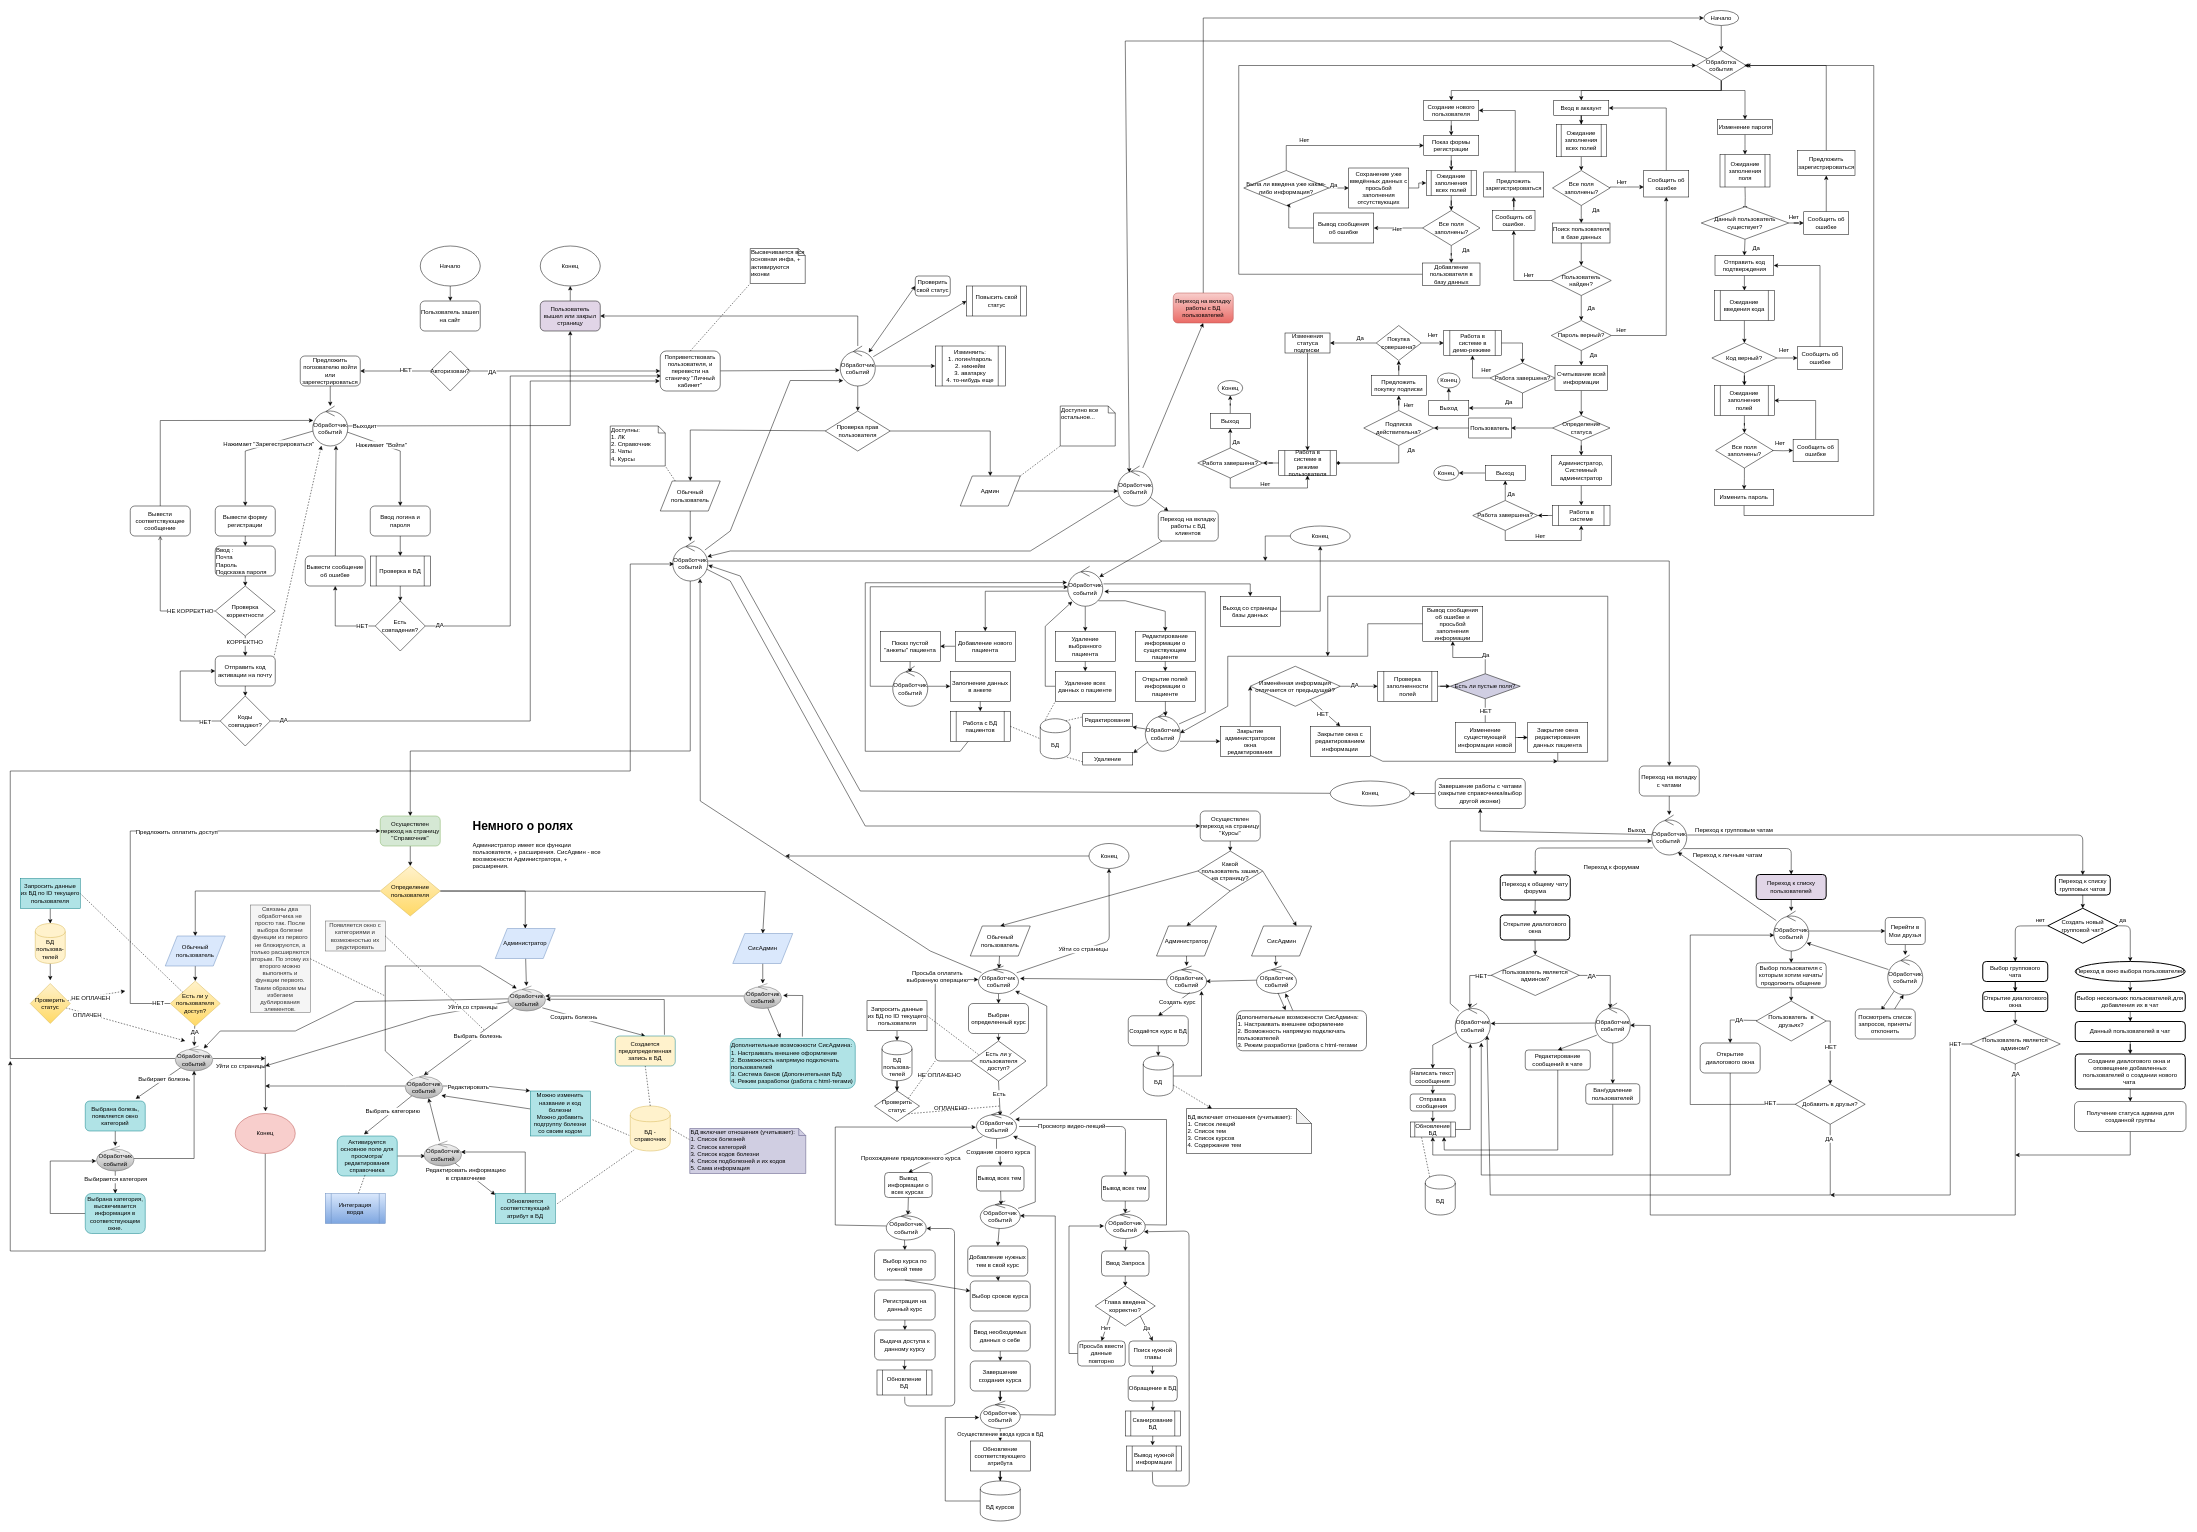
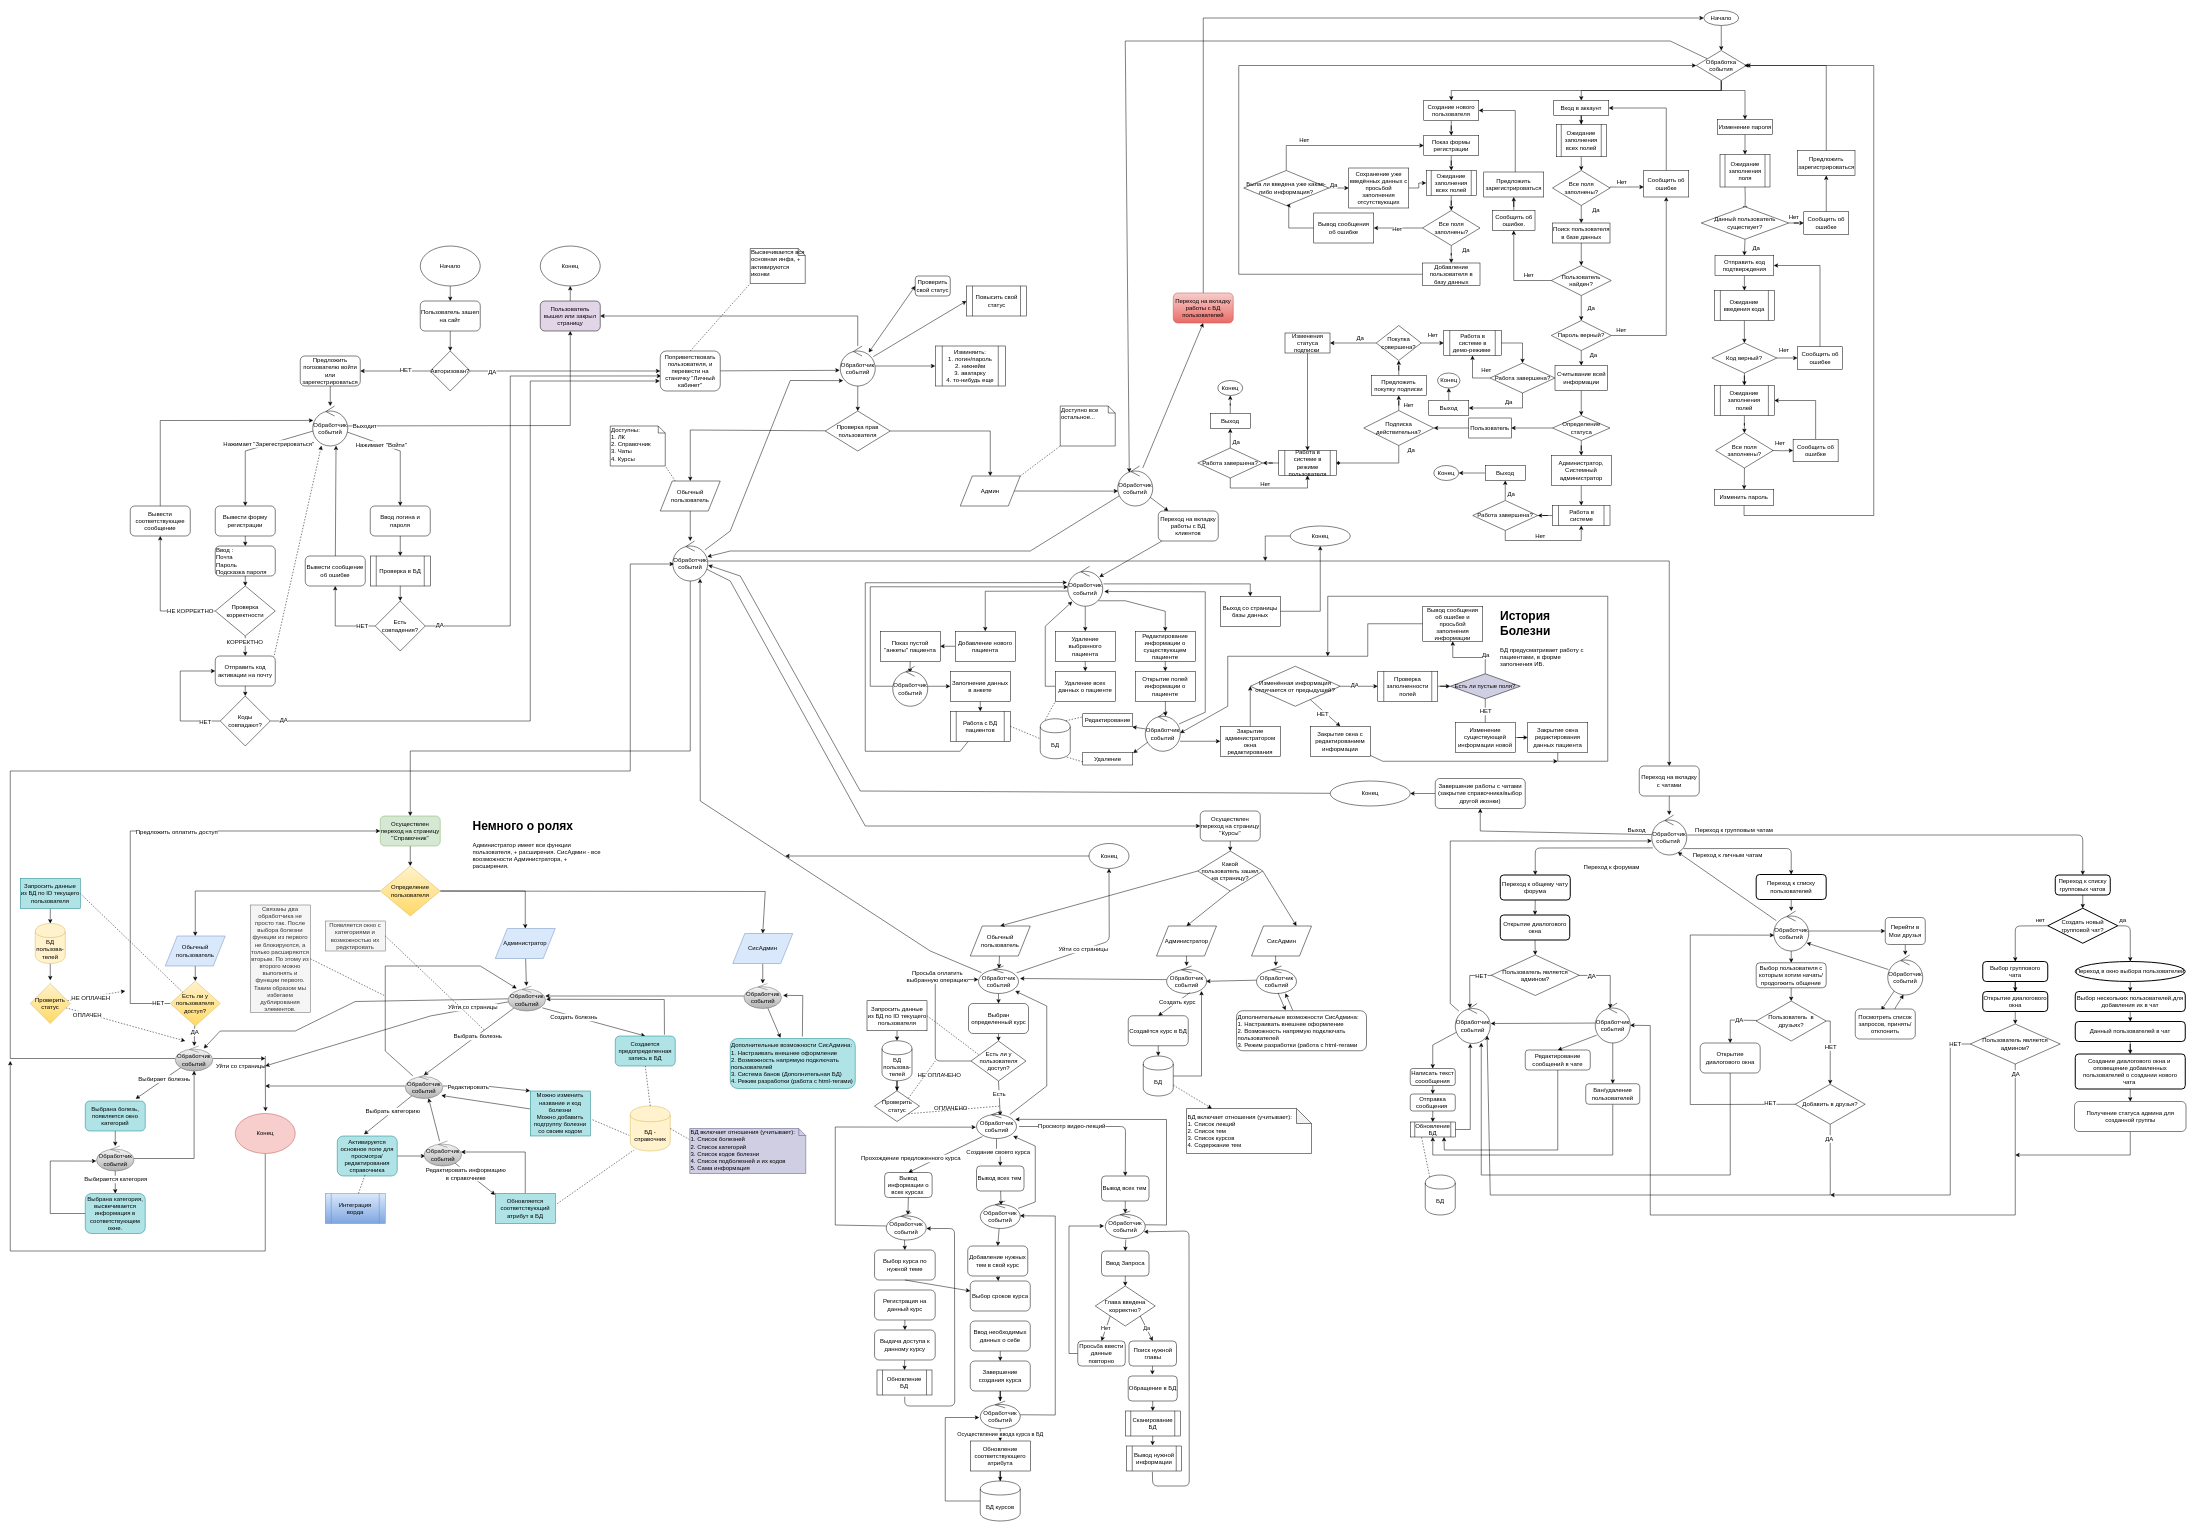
edge "Пользователь зашел на сайт" -> "Авторизован?": added
edge "Проверка корректности" -> "Вывести соответствующее сообщение": arrowhead open -> classic
node "История БолезниБД предусматривает работу с пациентами, в форме заполнения ИБ.": added
node "Переход к списку пользователей": fillcolor #e1d5e7 -> #ffffff
node "Создается предопределенная запись в БД": fillcolor #fff2cc -> #b0e3e6
